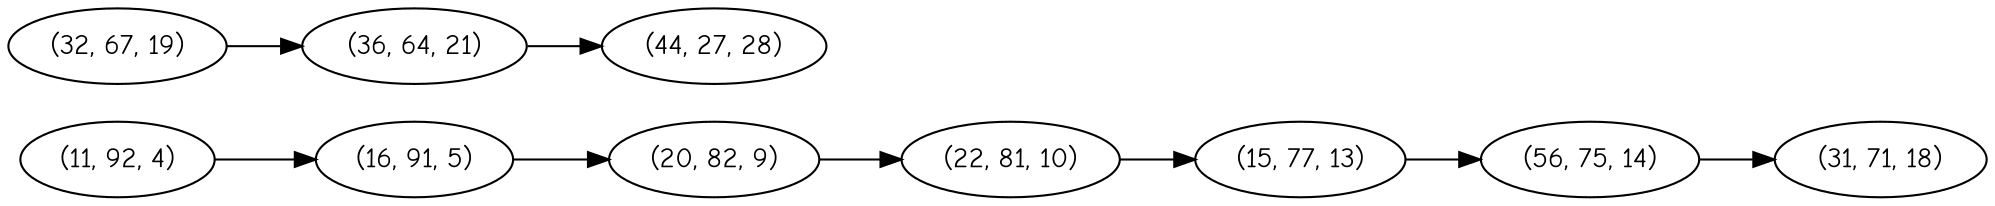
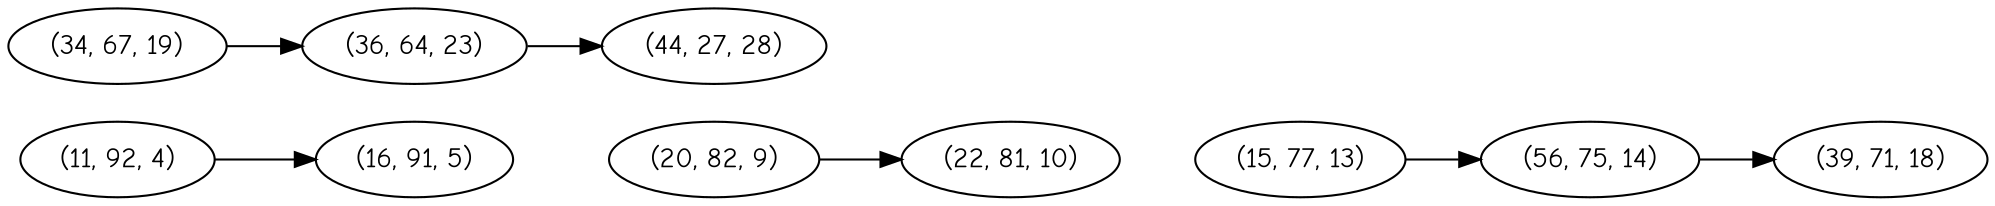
node "(32, 67, 19)": label "(32, 67, 19)" -> "(34, 67, 19)"
node "(36, 64, 21)": label "(36, 64, 21)" -> "(36, 64, 23)"
edge "(16, 91, 5)" -> "(20, 82, 9)": removed
edge "(22, 81, 10)" -> "(15, 77, 13)": removed
node "(31, 71, 18)": label "(31, 71, 18)" -> "(39, 71, 18)"
